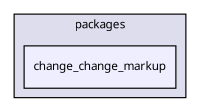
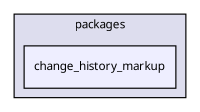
node "change_change_markup": label "change_change_markup" -> "change_history_markup"
